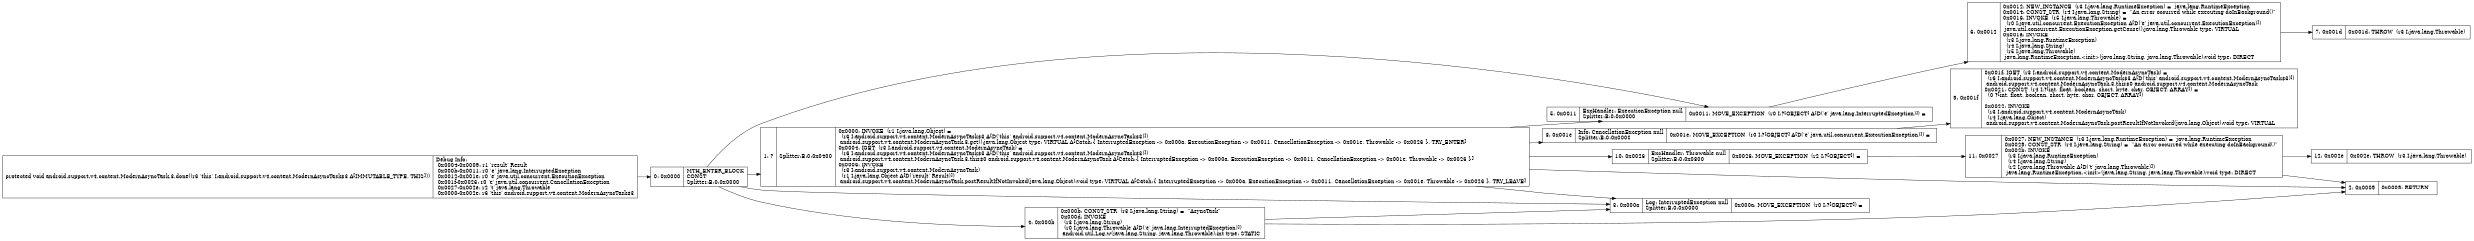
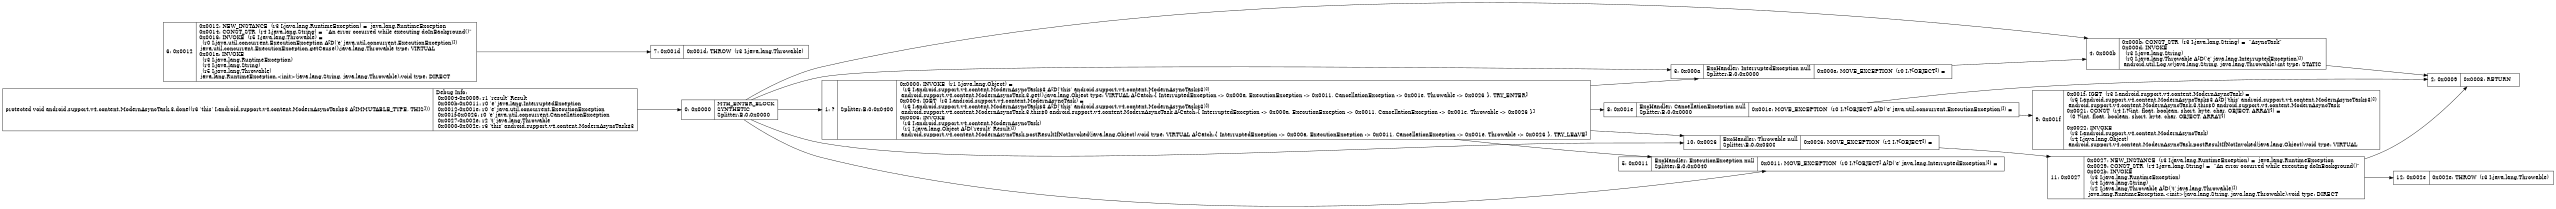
edge "5: 0x0011" -> "6: 0x0012": removed
node "5: 0x0011": text "Splitter:B:0:0x0000" -> "Splitter:B:0:0x0040"
node "8: 0x001e": text "Info: CancellationException null" -> "ExcHandler: CancellationException null"
edge "0: 0x0000" -> "10: 0x0026": added
node "0: 0x0000": text "CONST" -> "SYNTHETIC"
edge "1: ?" -> "2: 0x0009": now "8: 0x001e" -> "2: 0x0009"
node "2: 0x0009": text "0x0009: RETURN" -> "0x0008: RETURN"
node "3: 0x000a": text "Log: InterruptedException null" -> "ExcHandler: InterruptedException null"
edge "4: 0x000b" -> "3: 0x000a": reversed
